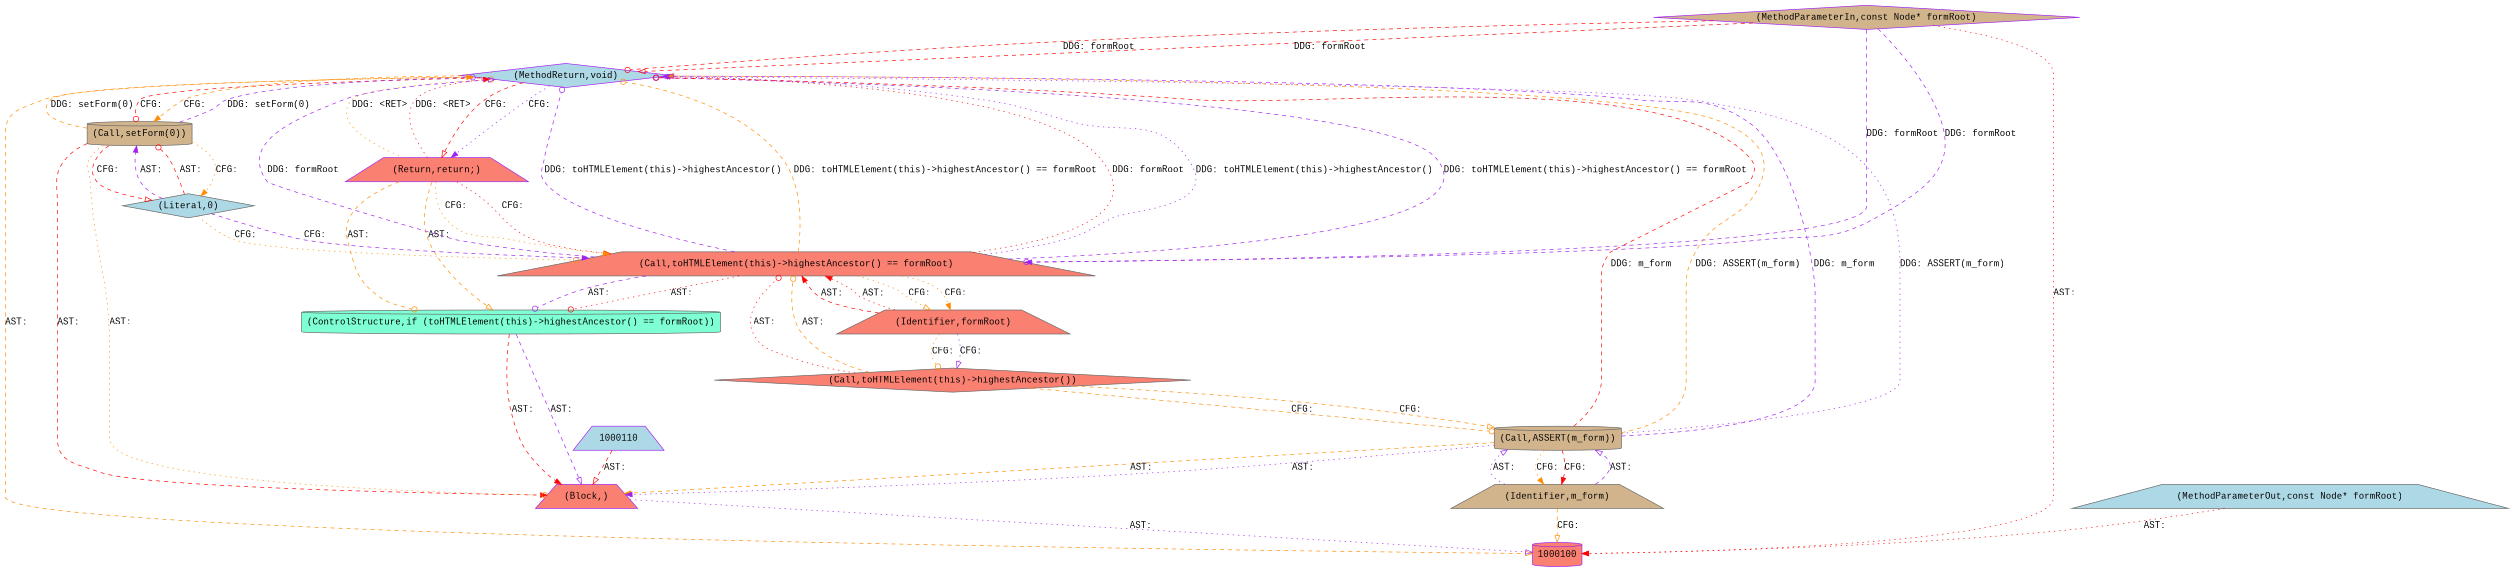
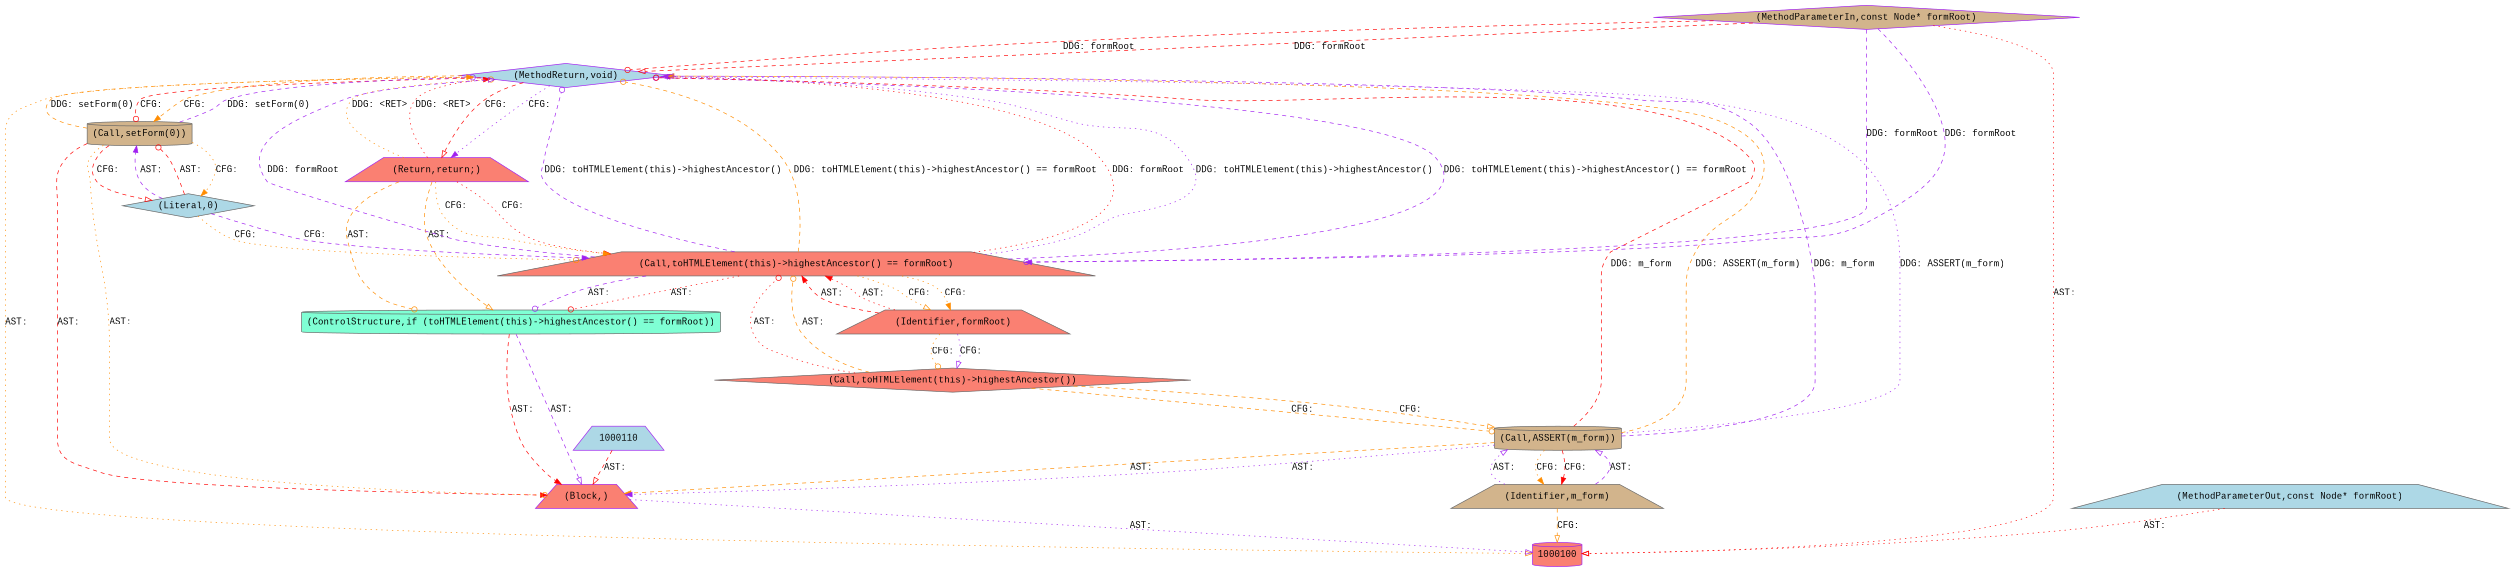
edge "(MethodReturn,void)" -> "1000100": style dashed -> dotted
edge "(MethodParameterOut,const Node* formRoot)" -> "1000100": arrowhead normal -> onormal
